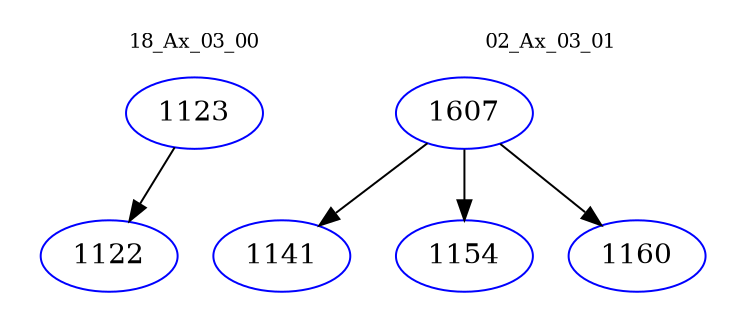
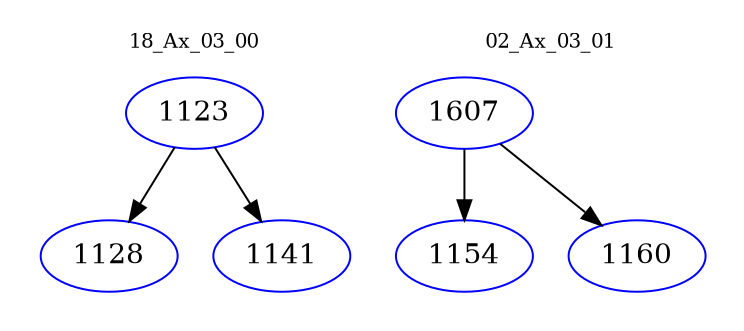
edge "1607" -> "1141": now "1123" -> "1141"
node "1122": label "1122" -> "1128"
